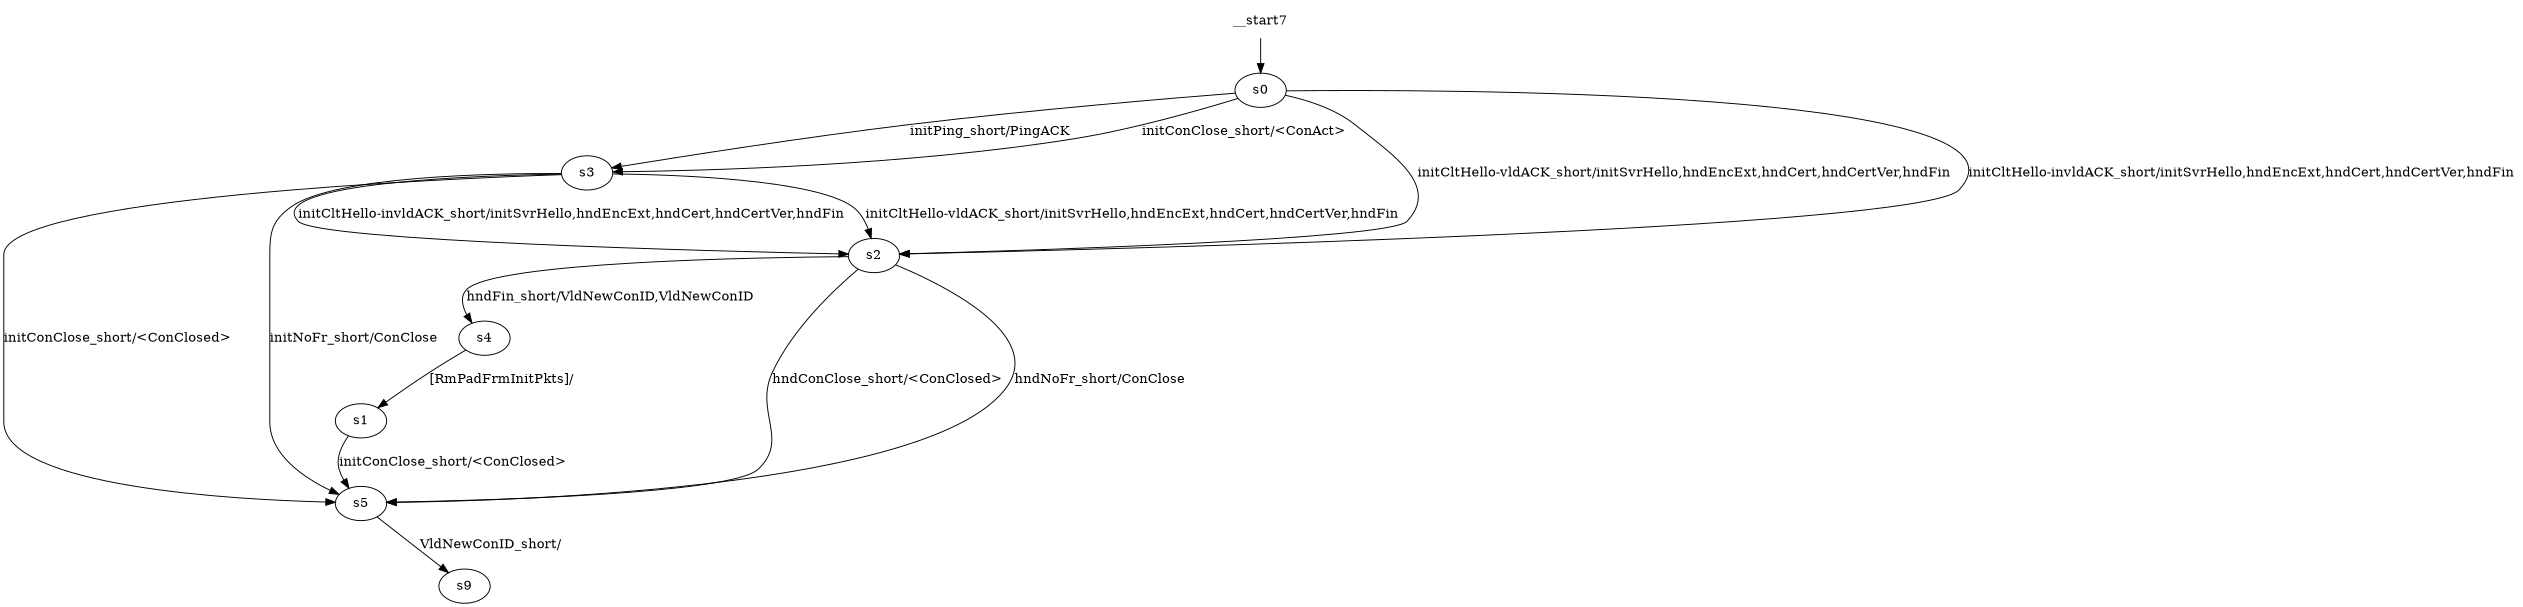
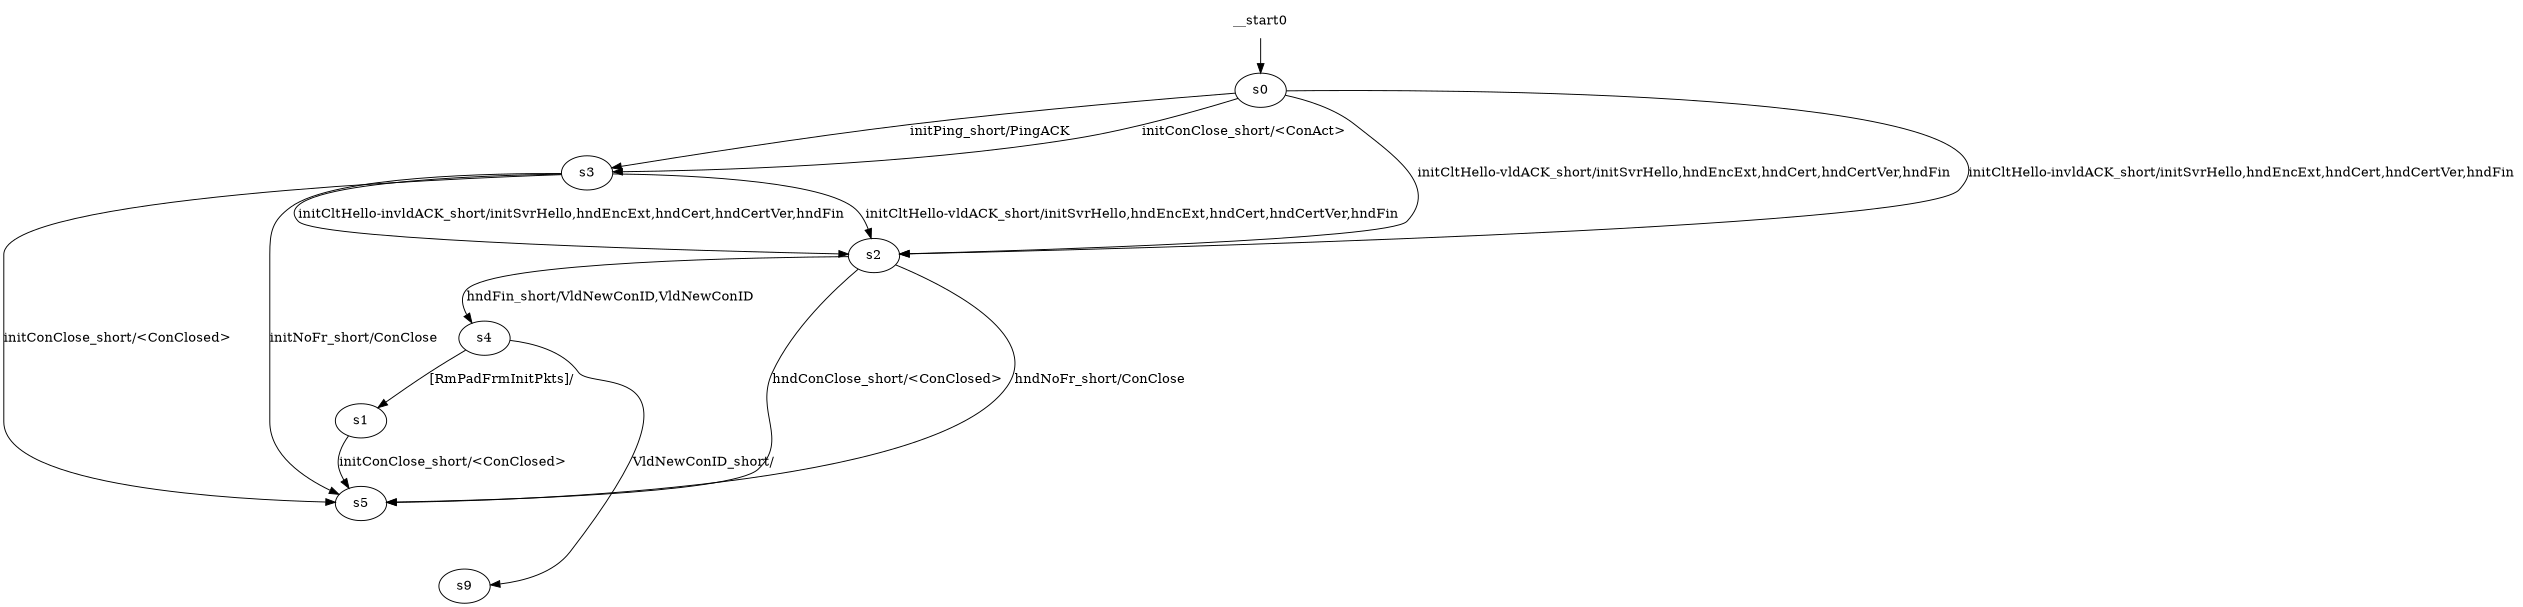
node "__start7": label "__start7" -> "__start0"
edge "s5" -> "s9": now "s4" -> "s9"
